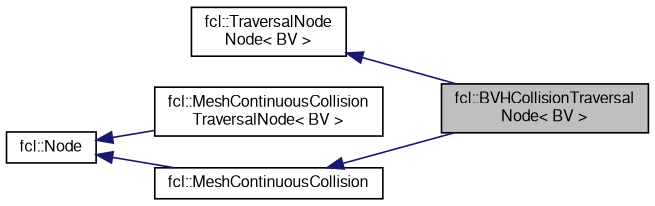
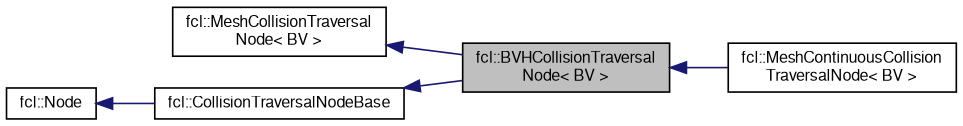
node "fcl::TraversalNode Node< BV >": label "fcl::TraversalNode Node< BV >" -> "fcl::MeshCollisionTraversal Node< BV >"
edge "fcl::MeshContinuousCollision TraversalNode< BV >" -> "fcl::Node": now "fcl::MeshContinuousCollision TraversalNode< BV >" -> "fcl::BVHCollisionTraversal Node< BV >"
node "fcl::MeshContinuousCollision": label "fcl::MeshContinuousCollision" -> "fcl::CollisionTraversalNodeBase"
